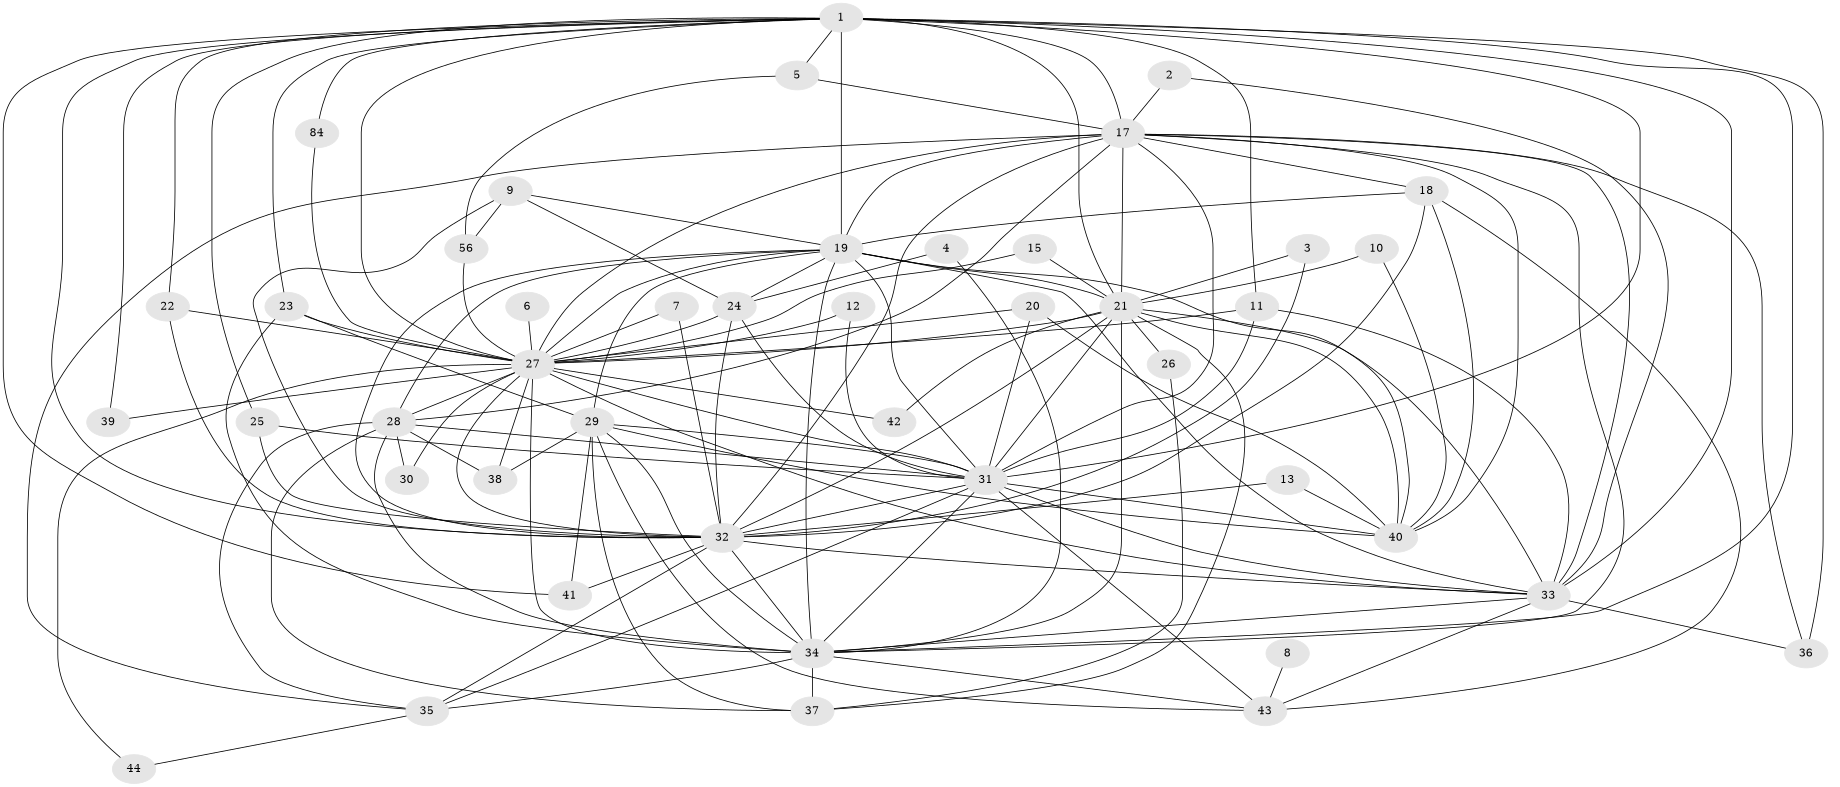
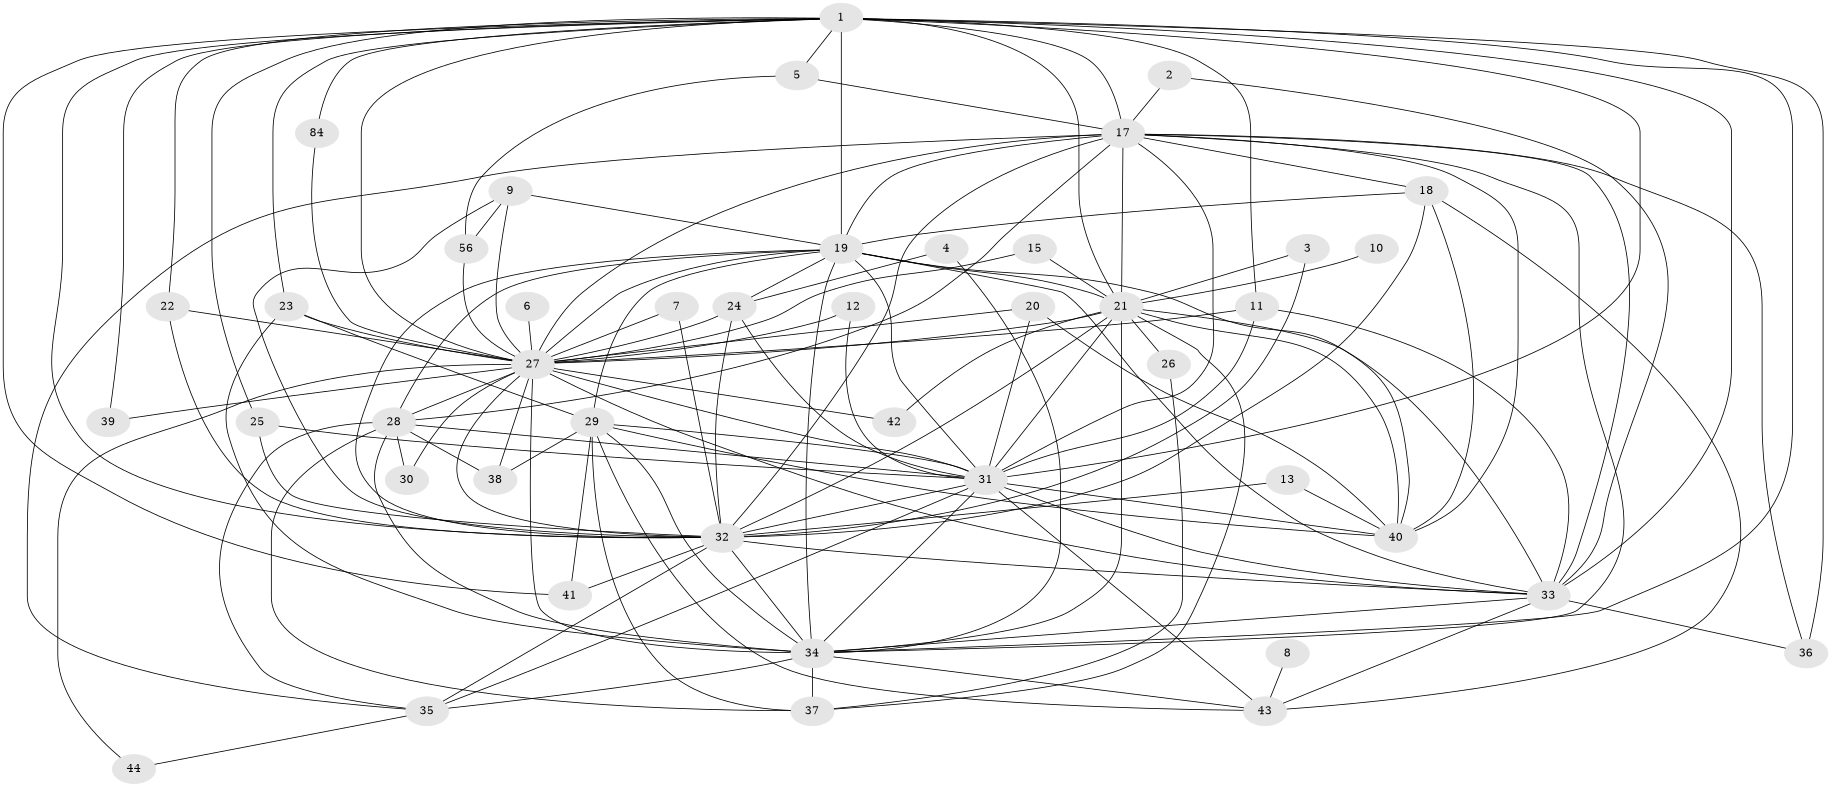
edge "9" -- "24": now "9" -- "27"
edge "10" -- "40": removed
